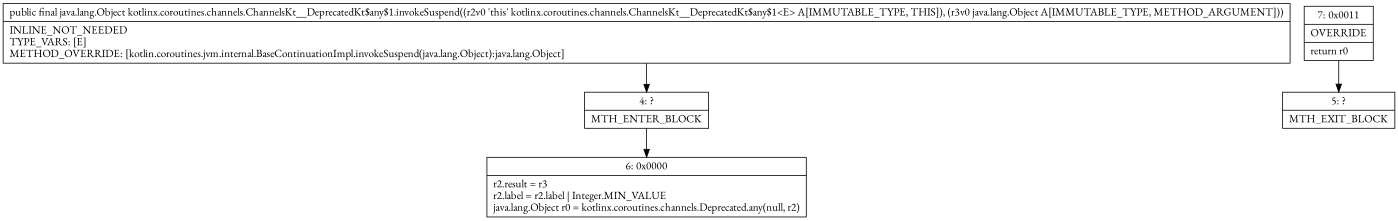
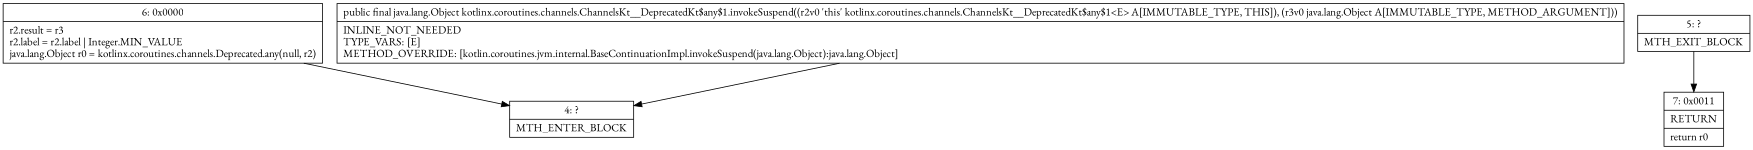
node "7: 0x0011": text "OVERRIDE" -> "RETURN"
edge "7: 0x0011" -> "5: ?": reversed
edge "4: ?" -> "6: 0x0000": reversed
